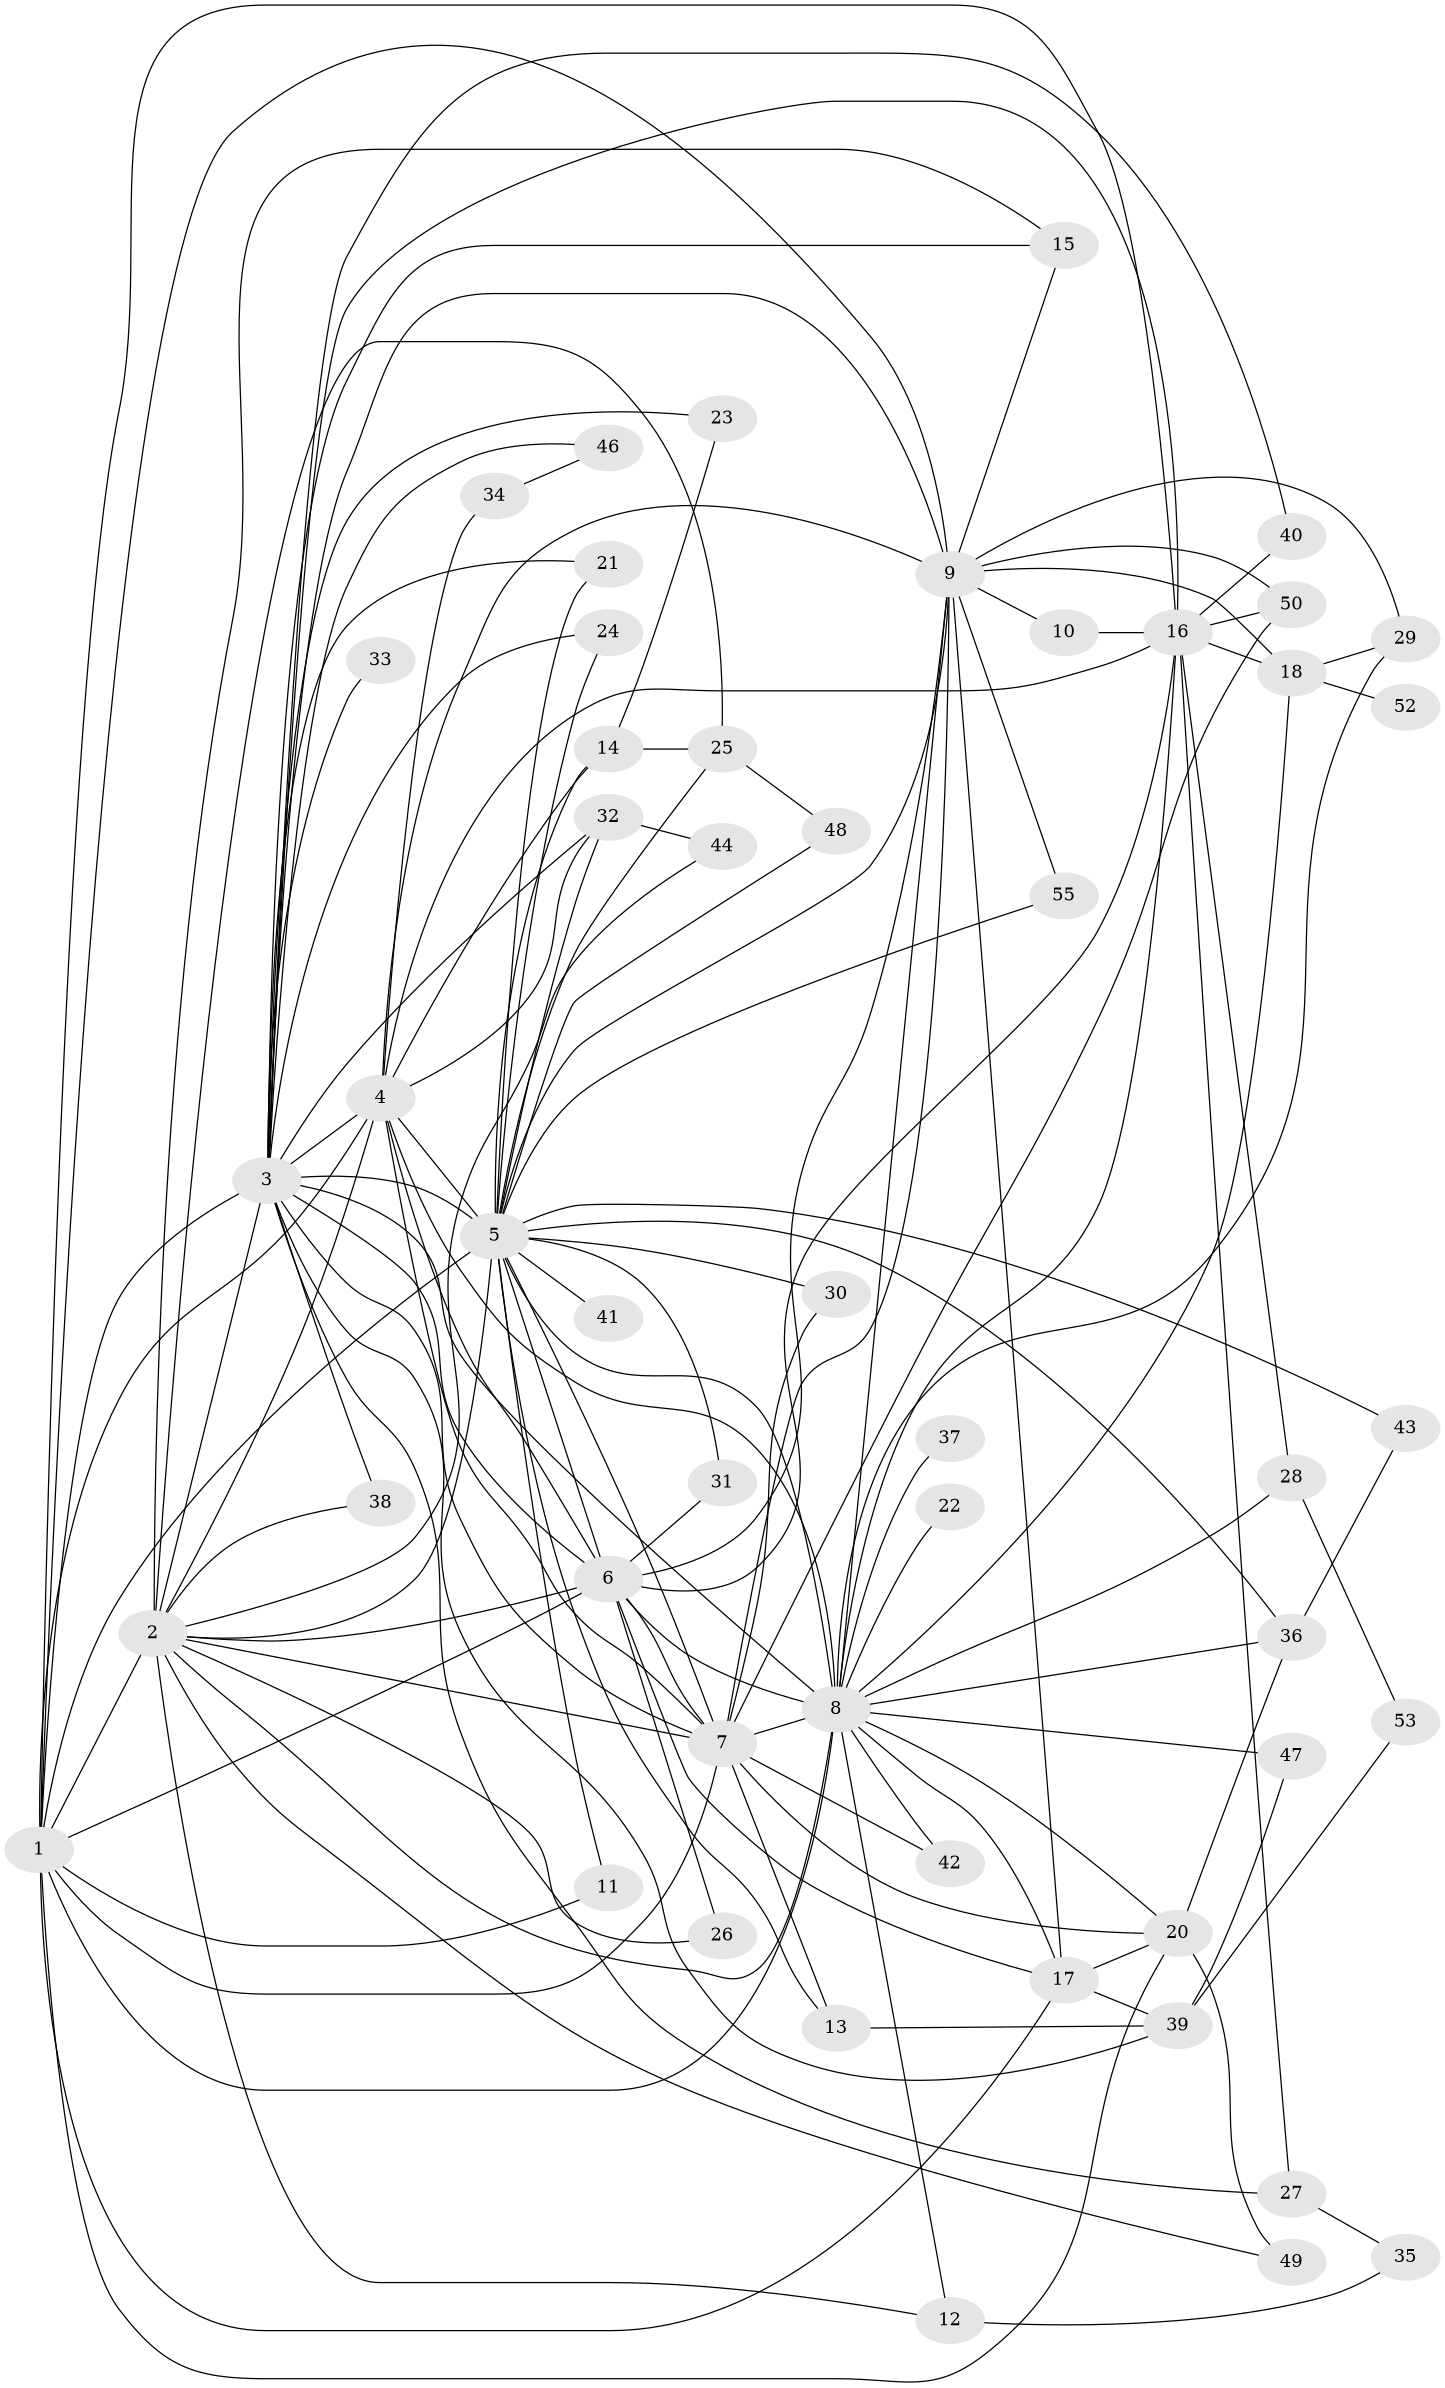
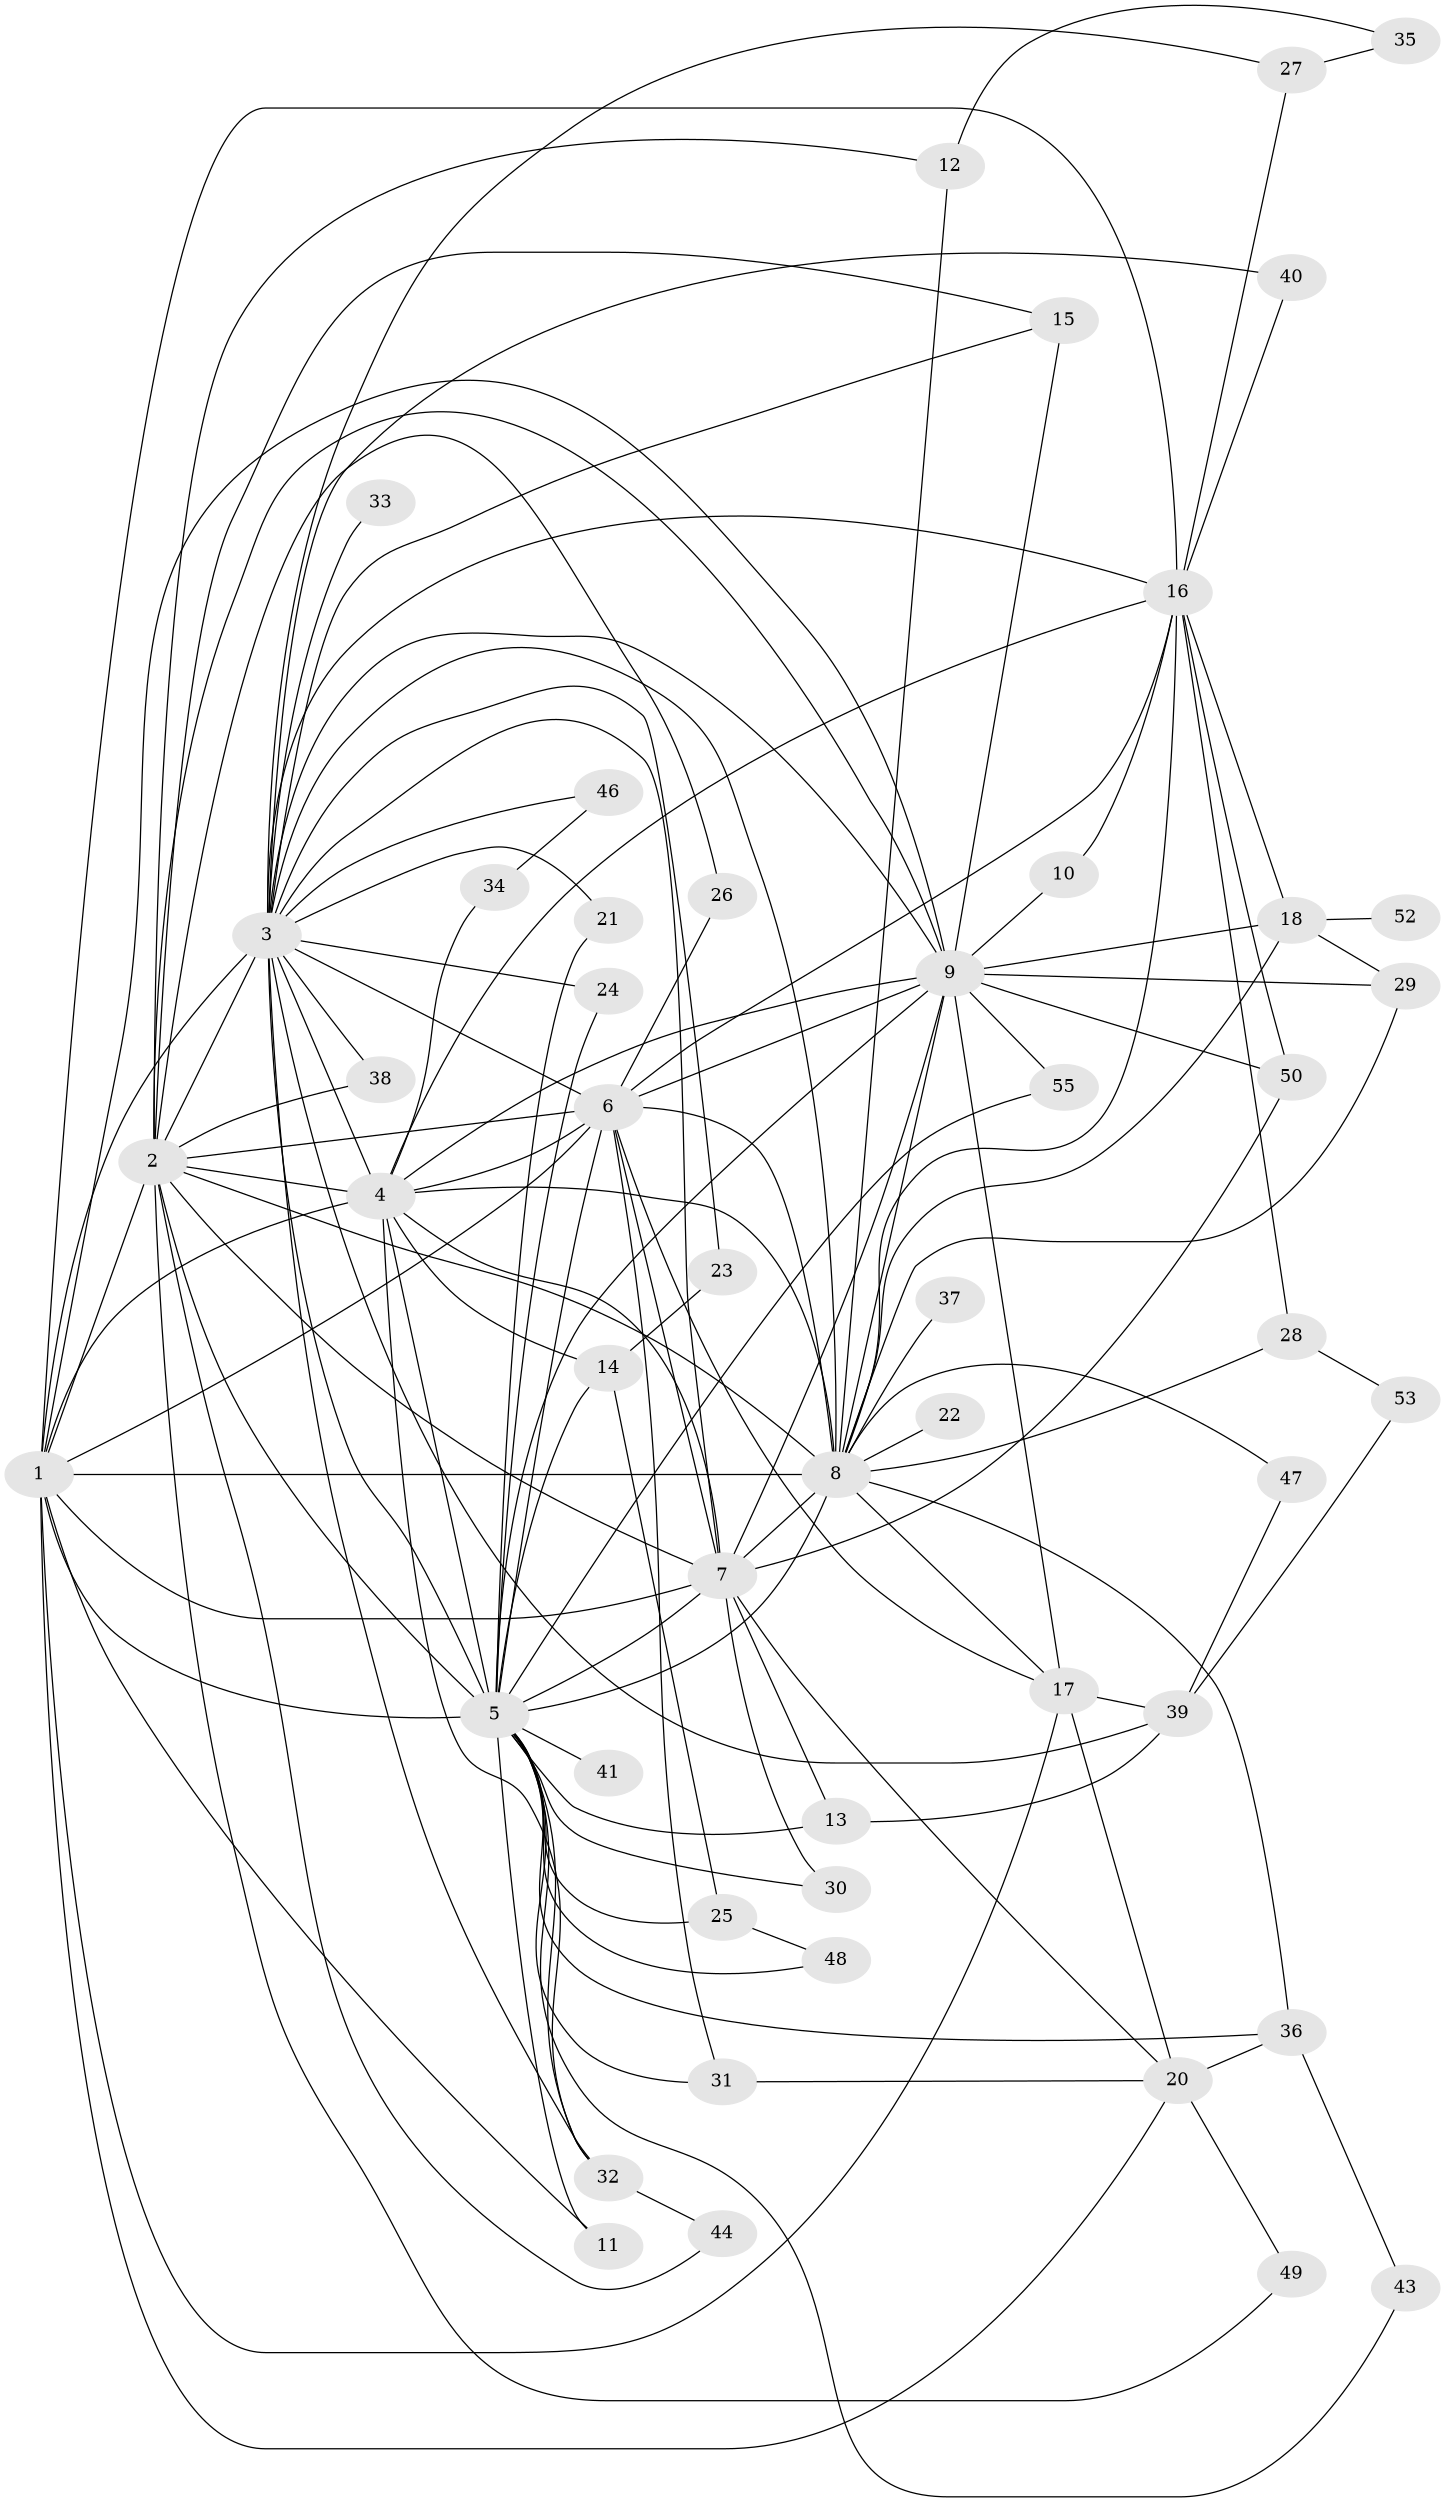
edge "25" -- "2": now "9" -- "2"
edge "8" -- "20": now "31" -- "20"
node "42": removed
